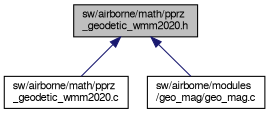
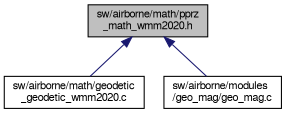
node "sw/airborne/math/pprz _geodetic_wmm2020.h": label "sw/airborne/math/pprz _geodetic_wmm2020.h" -> "sw/airborne/math/pprz _math_wmm2020.h"
node "sw/airborne/math/pprz _geodetic_wmm2020.c": label "sw/airborne/math/pprz _geodetic_wmm2020.c" -> "sw/airborne/math/geodetic _geodetic_wmm2020.c"
